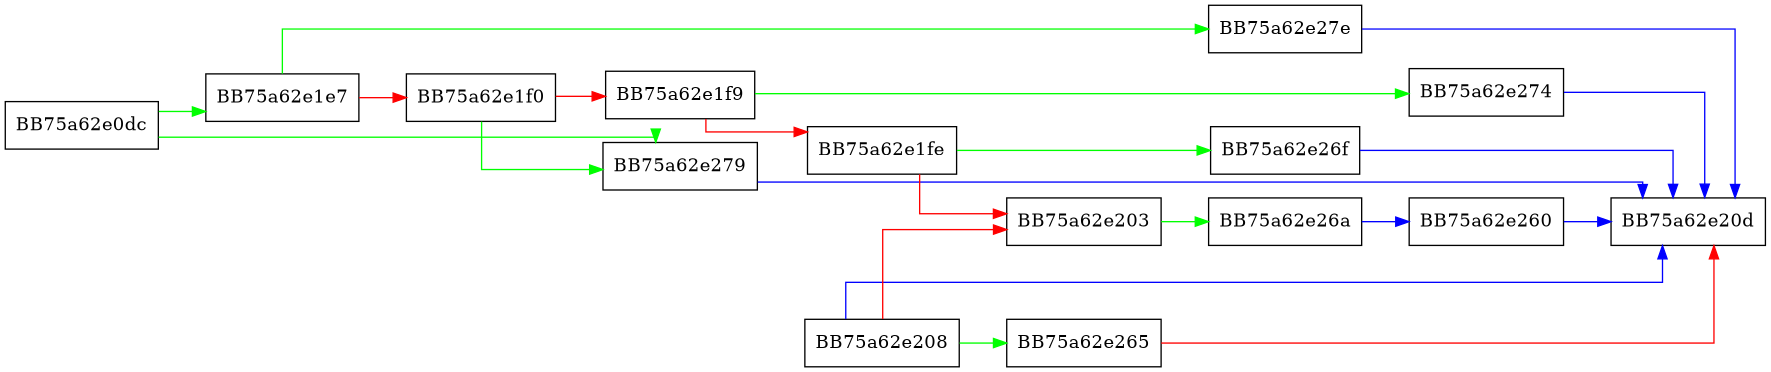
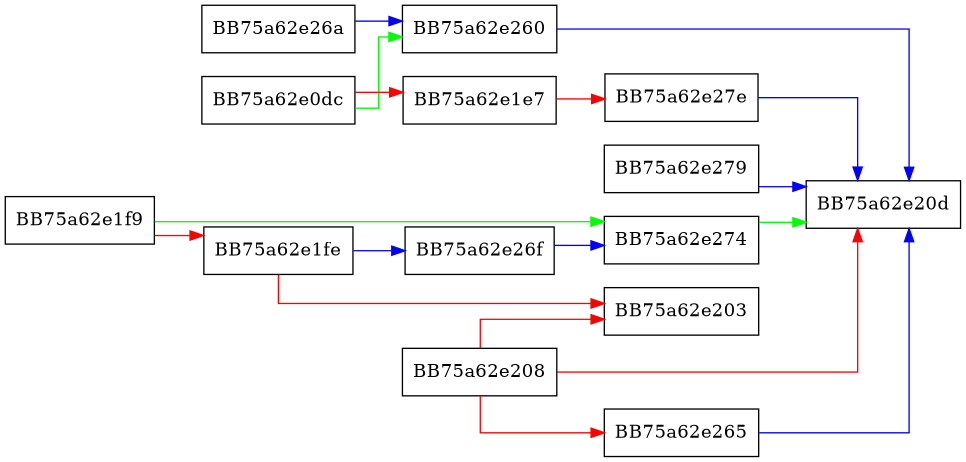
edge "BB75a62e1e7" -> "BB75a62e27e": color green -> red
edge "BB75a62e274" -> "BB75a62e20d": color blue -> green
node "BB75a62e1f0": removed
edge "BB75a62e0dc" -> "BB75a62e1e7": color green -> red
edge "BB75a62e0dc" -> "BB75a62e279": now "BB75a62e0dc" -> "BB75a62e260"
edge "BB75a62e1fe" -> "BB75a62e26f": color green -> blue
edge "BB75a62e26f" -> "BB75a62e20d": now "BB75a62e26f" -> "BB75a62e274"
edge "BB75a62e203" -> "BB75a62e26a": removed
edge "BB75a62e208" -> "BB75a62e20d": color blue -> red
edge "BB75a62e208" -> "BB75a62e265": color green -> red
edge "BB75a62e265" -> "BB75a62e20d": color red -> blue
